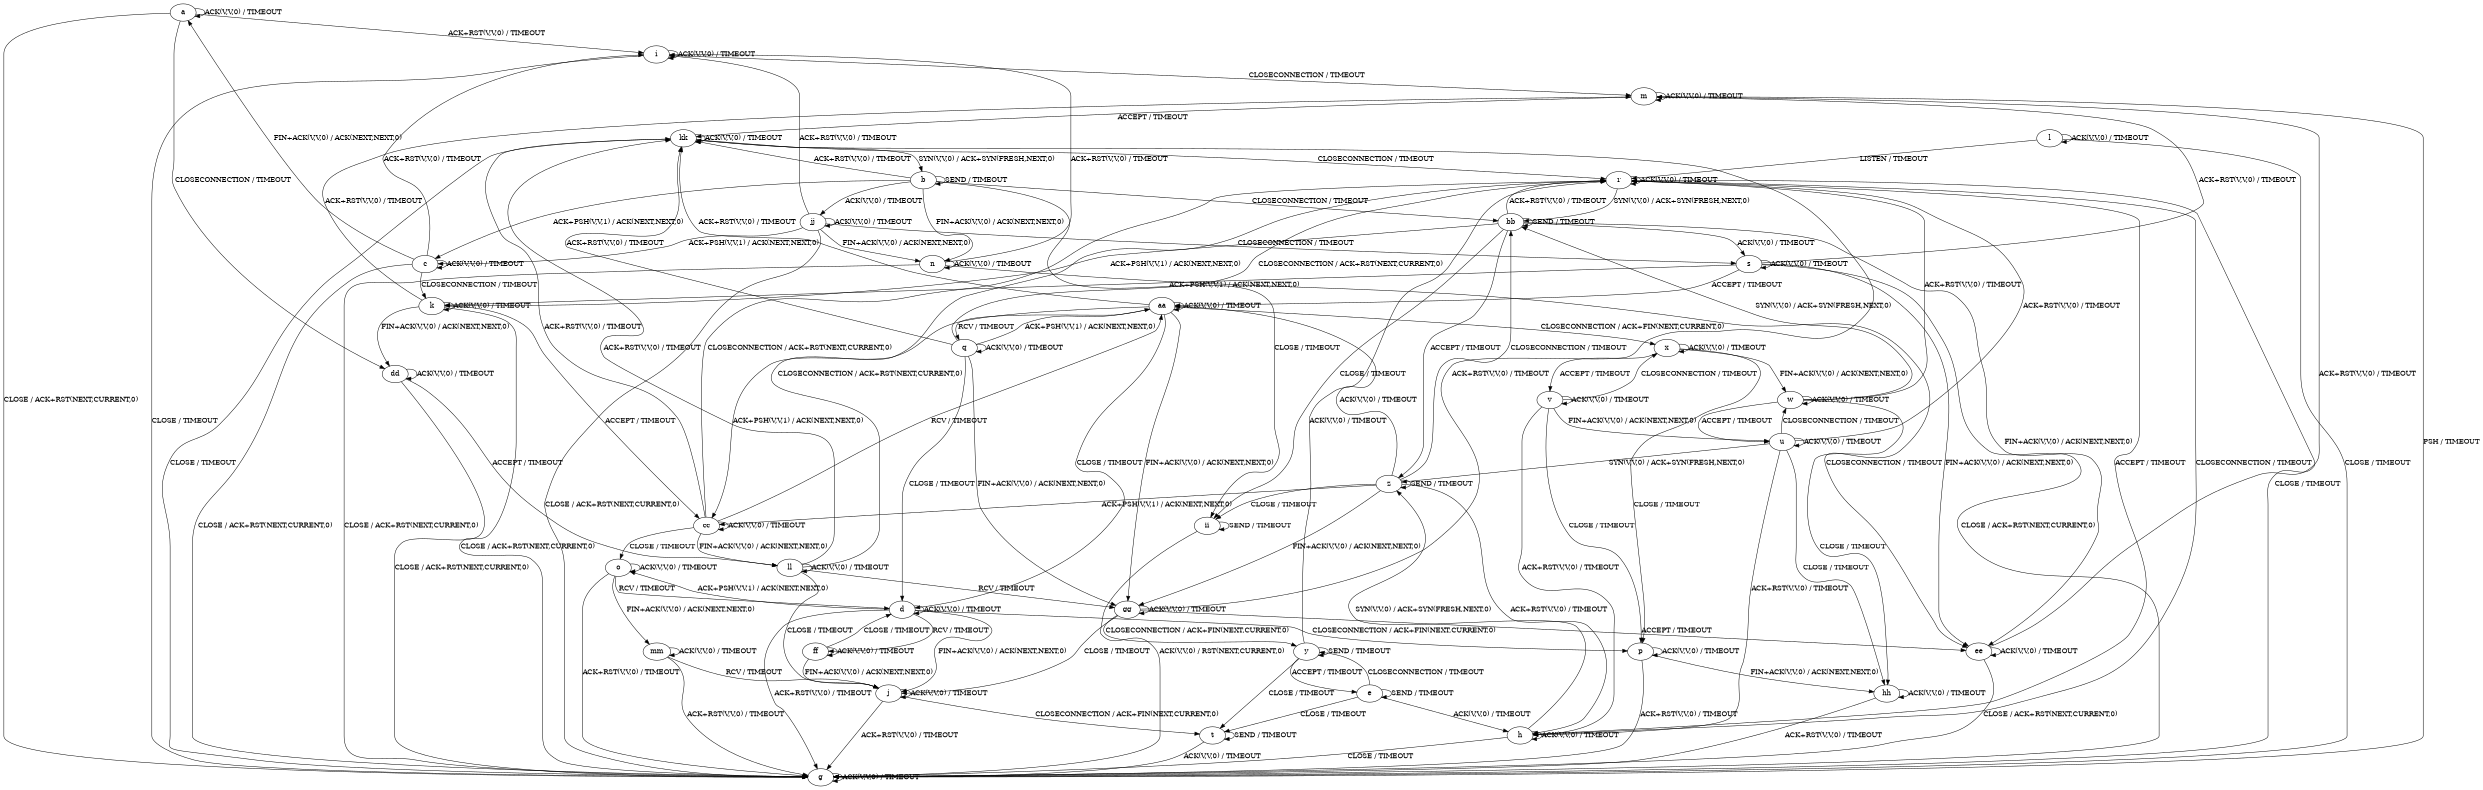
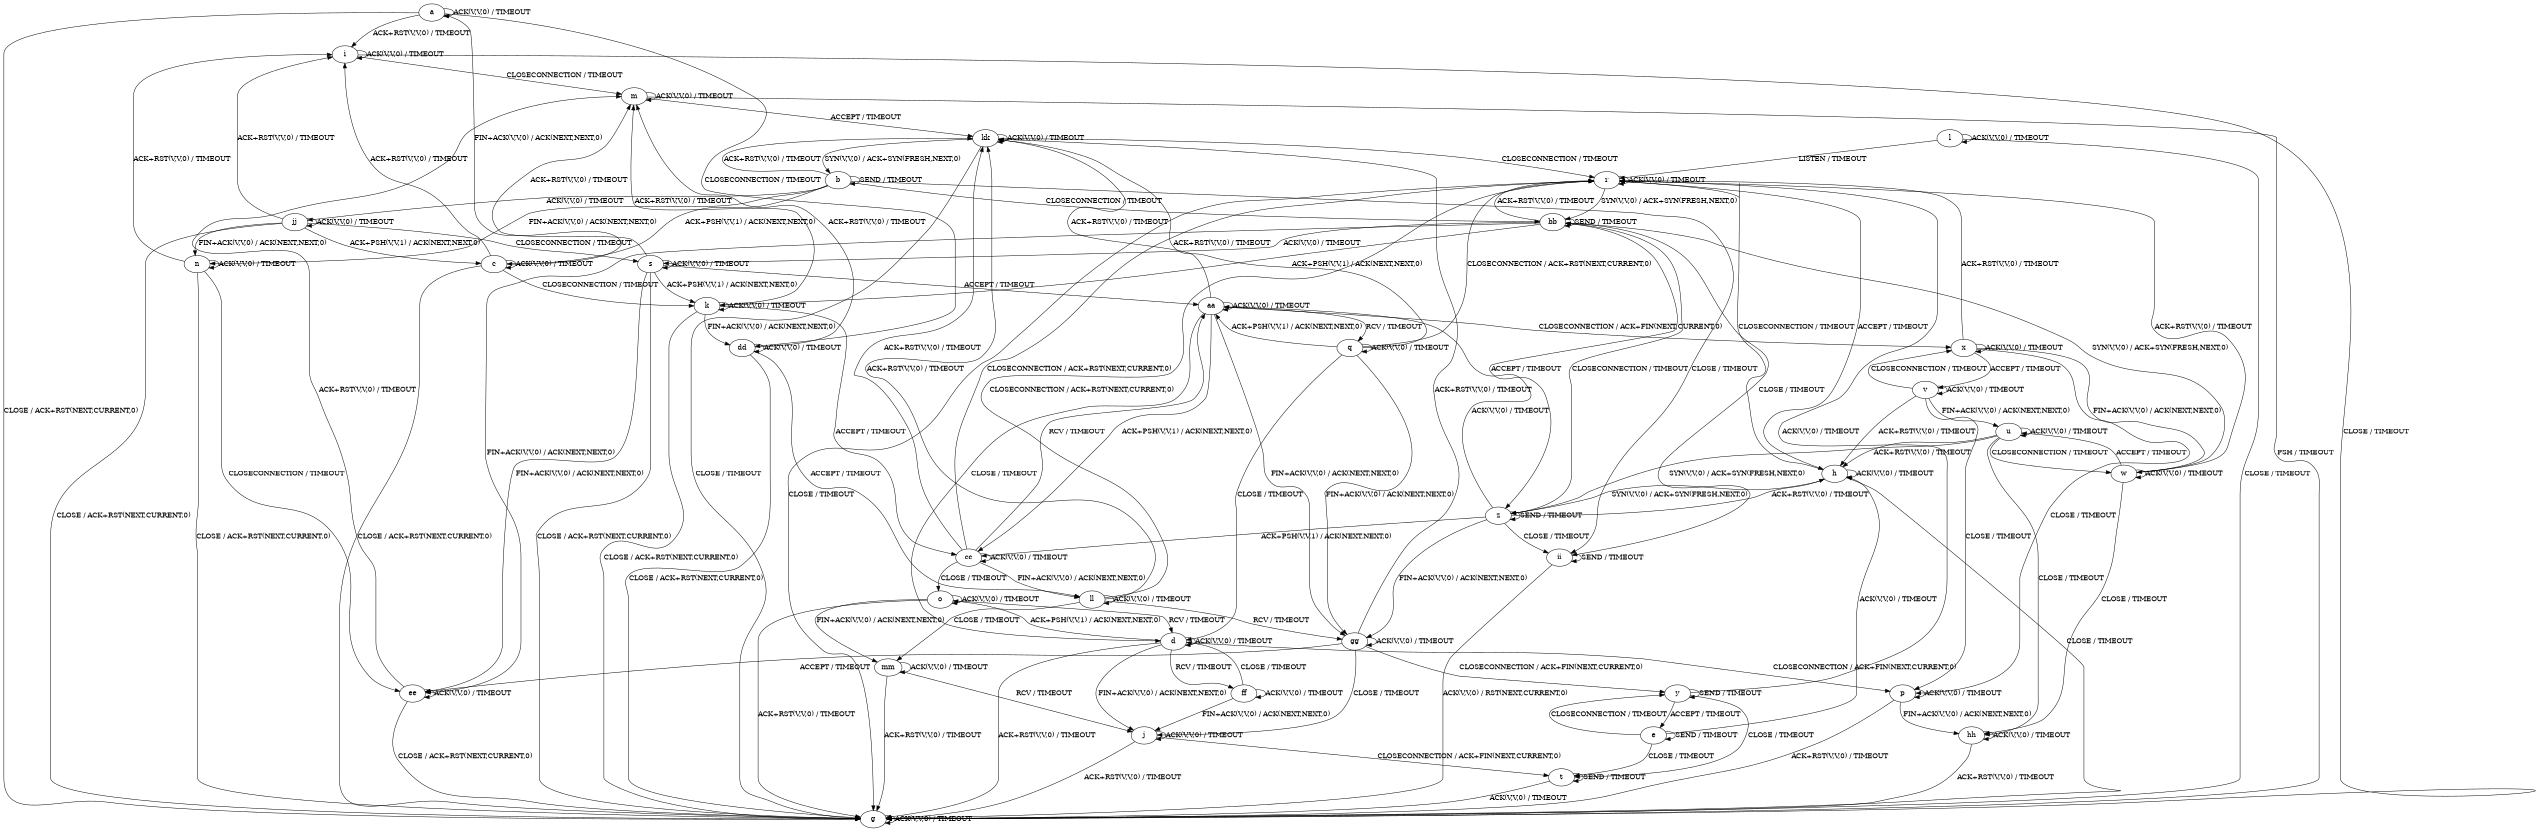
edge "dd" -> "m": added, label "ACK+RST(V,V,0) / TIMEOUT"
edge "u" -> "r": now "x" -> "r"
edge "ll" -> "j": now "ll" -> "mm"
